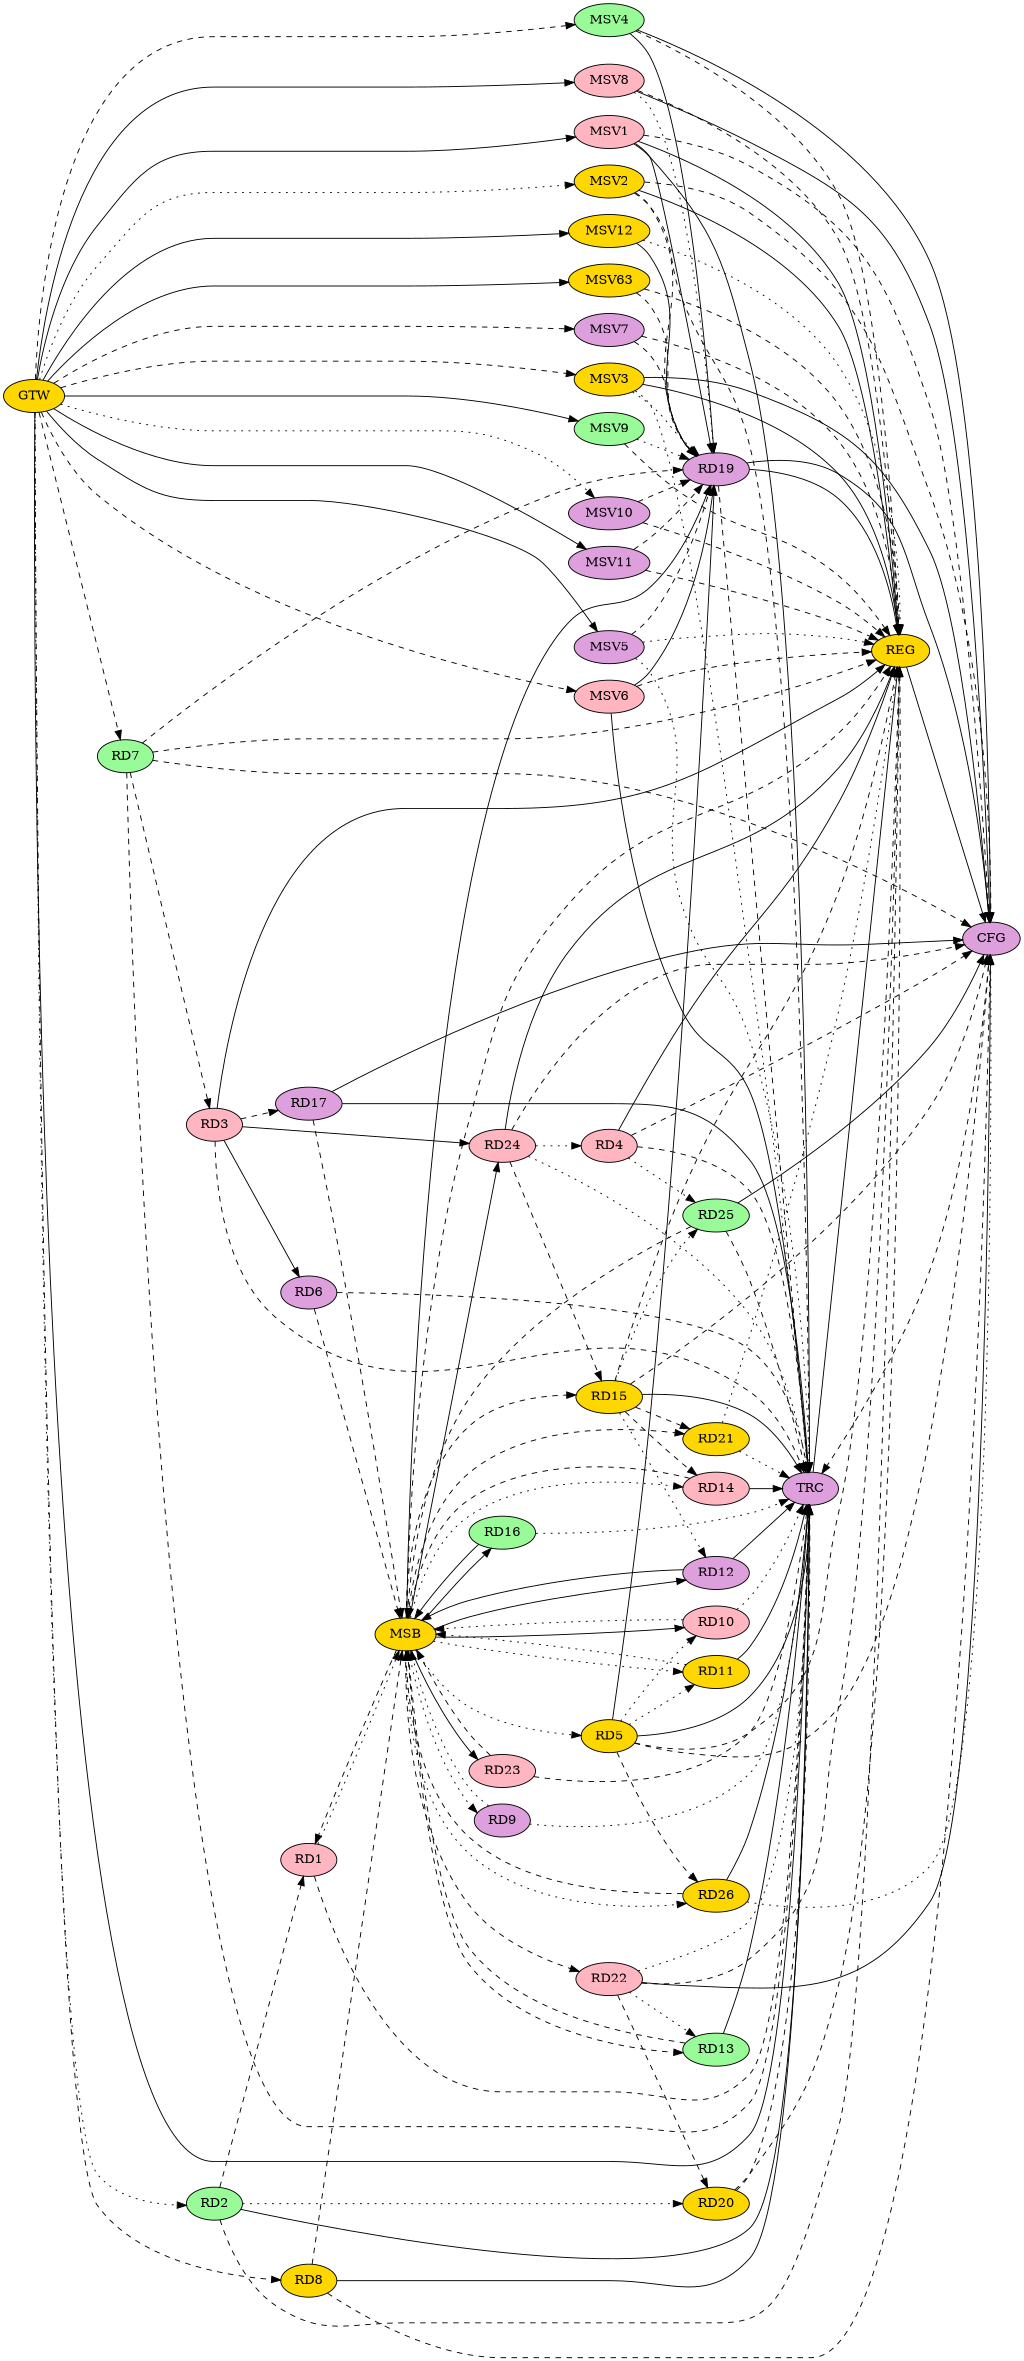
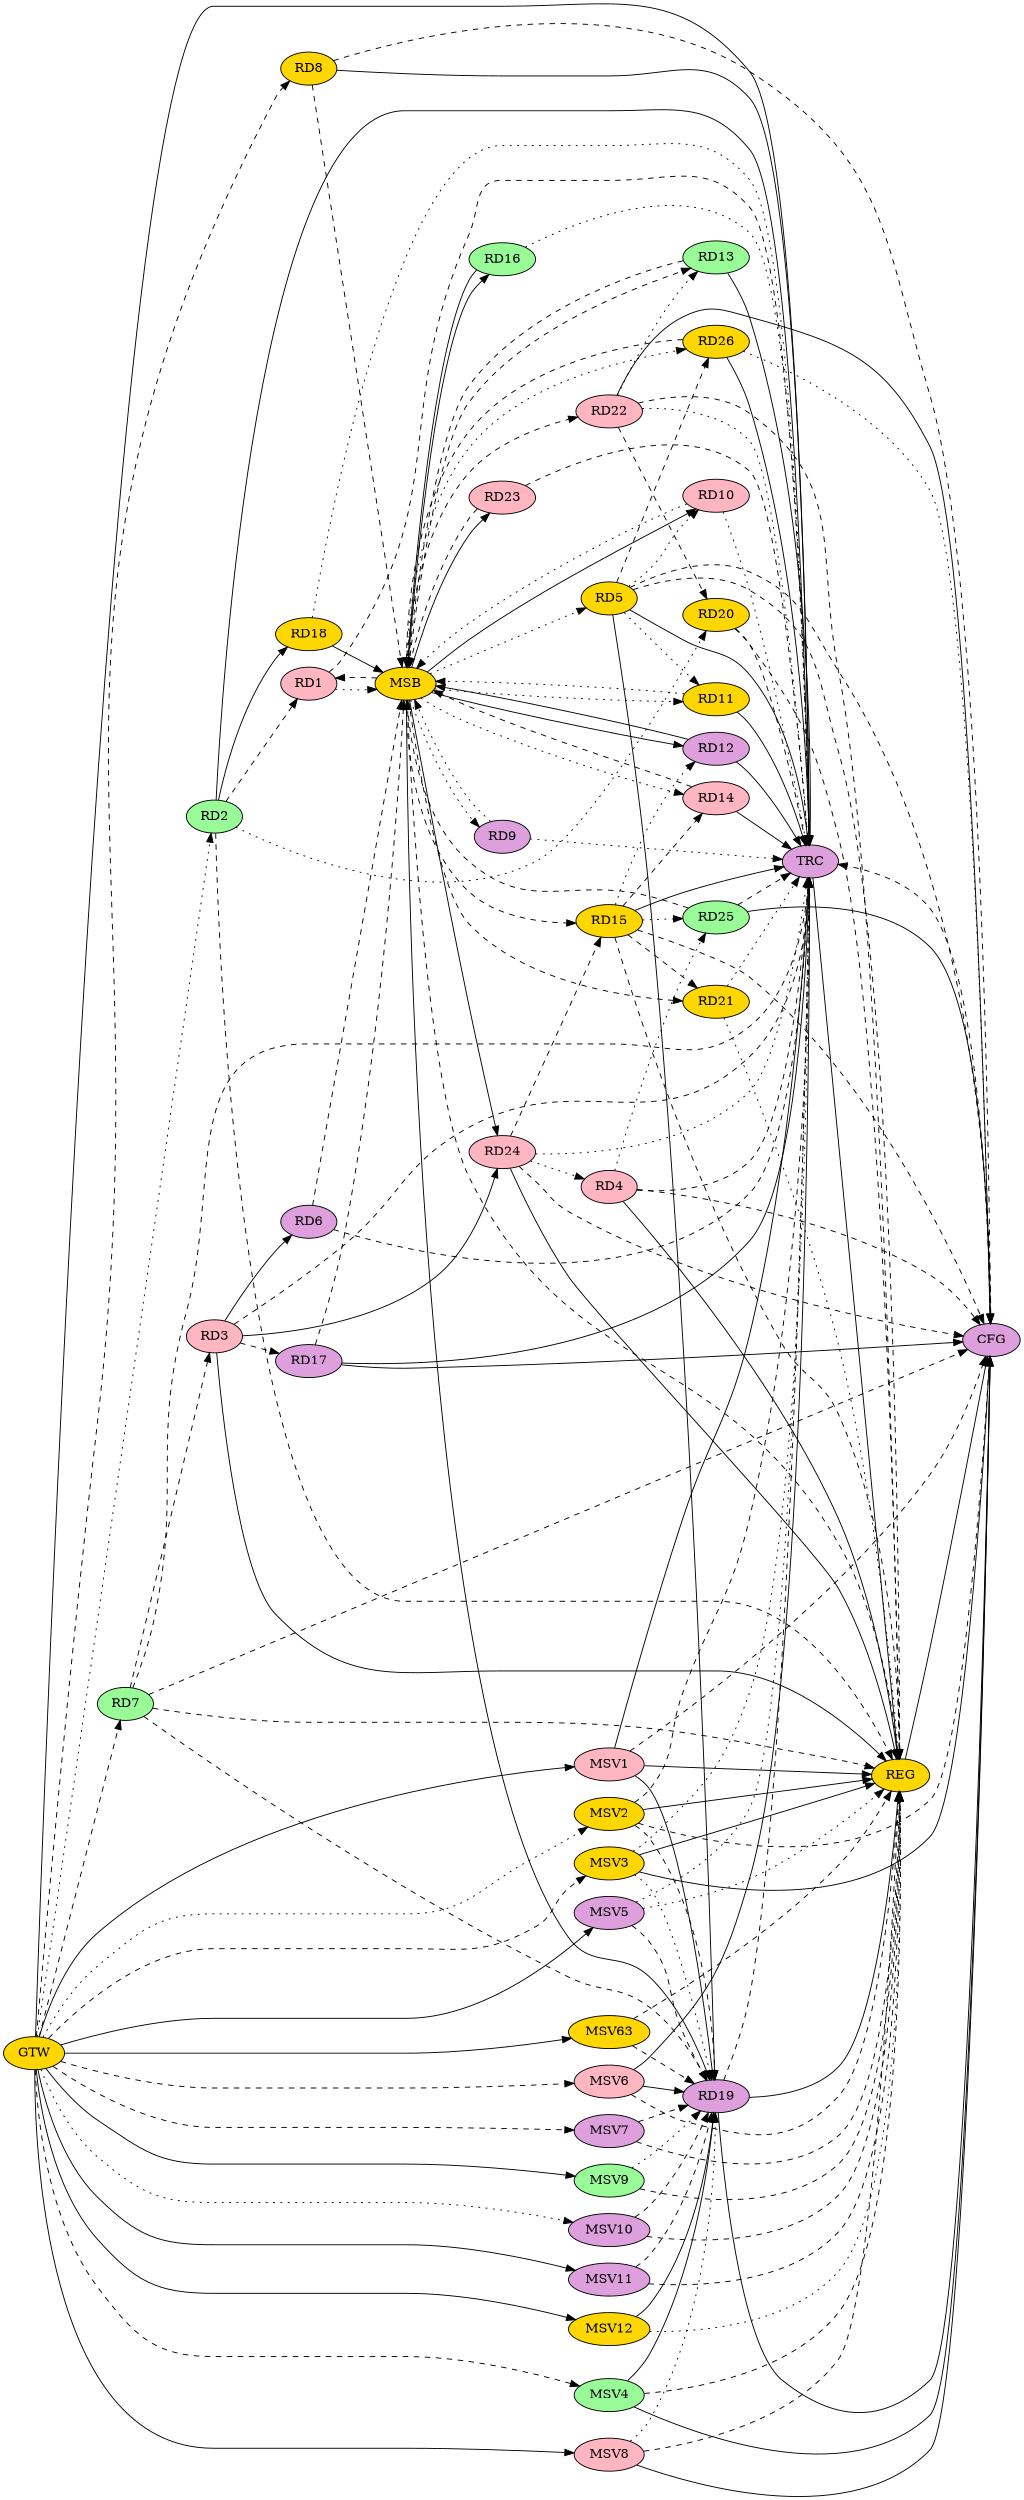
node "RD18": added
